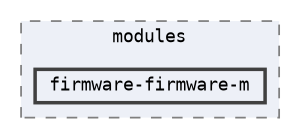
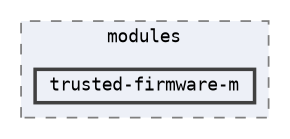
node "firmware-firmware-m": label "firmware-firmware-m" -> "trusted-firmware-m"
